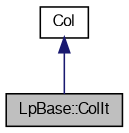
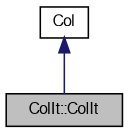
node "LpBase::ColIt": label "LpBase::ColIt" -> "ColIt::ColIt"
